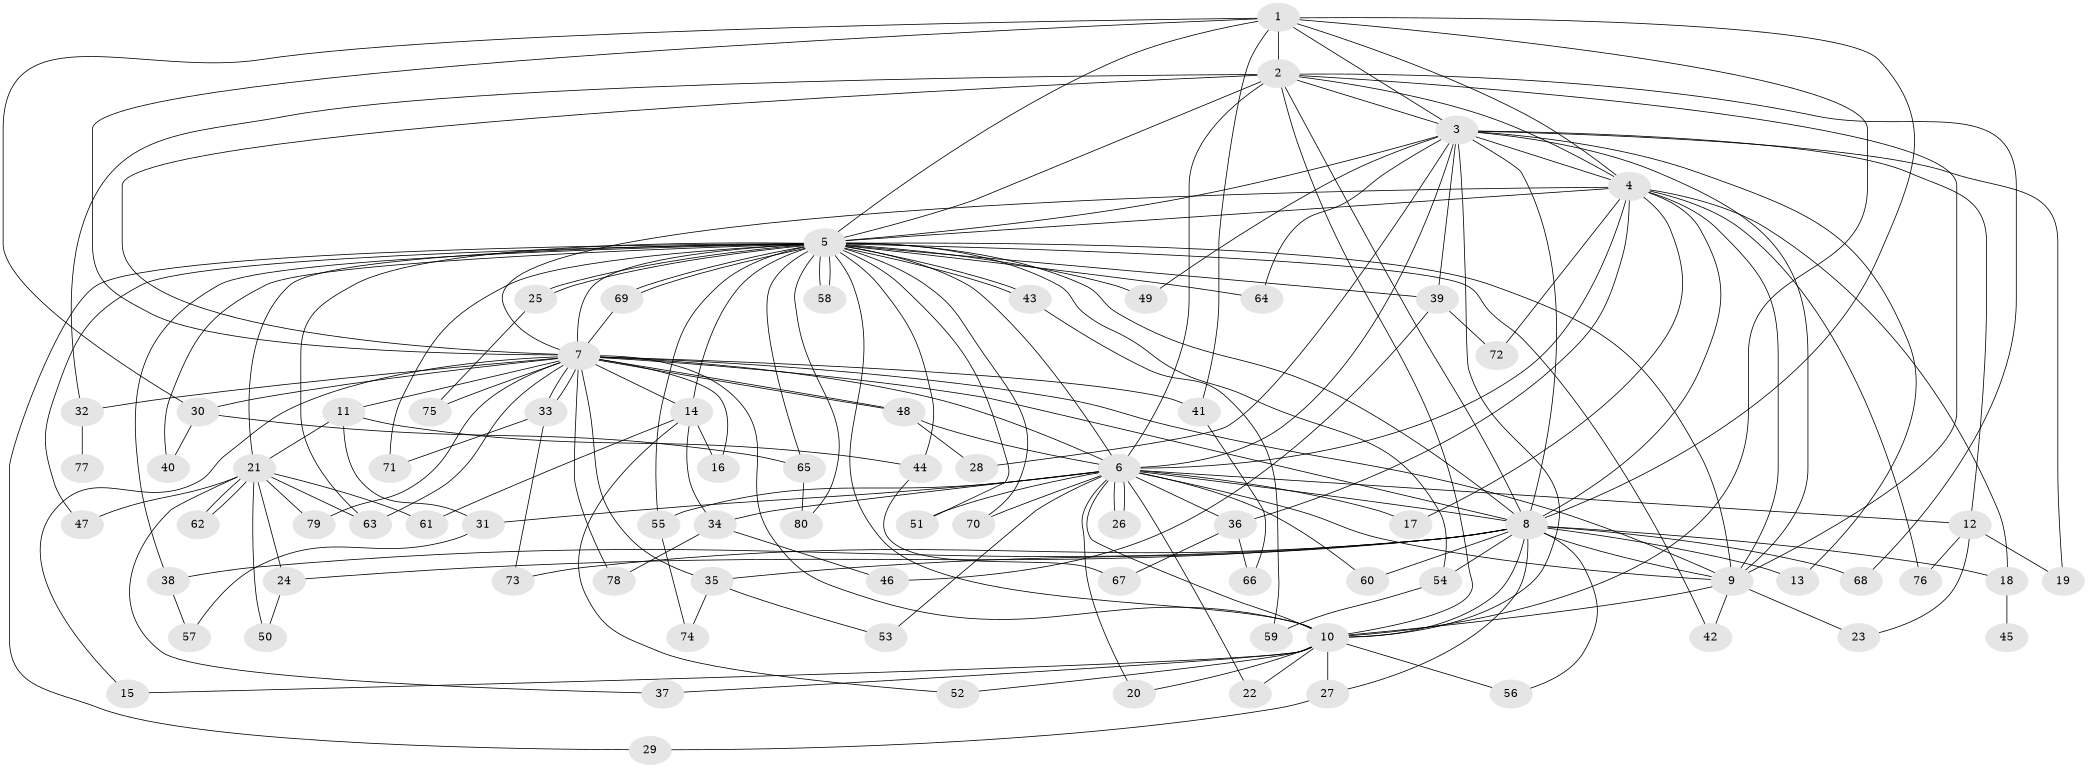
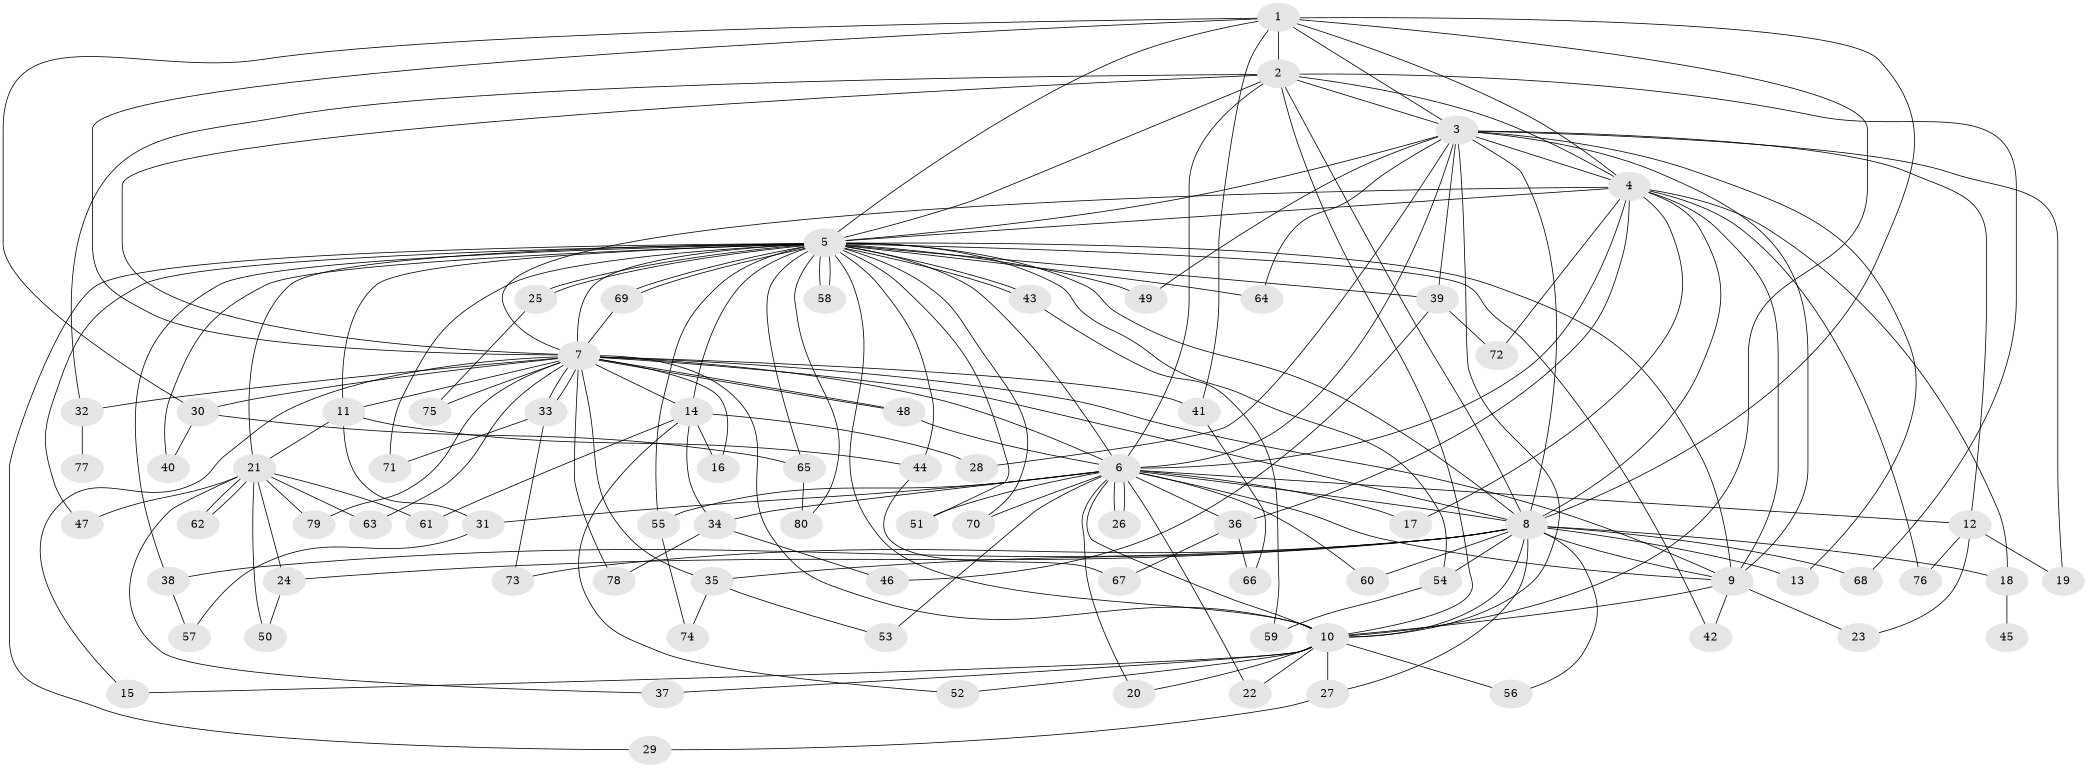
edge "2" -- "9": removed
edge "5" -- "63": now "5" -- "11"
edge "48" -- "28": now "14" -- "28"
